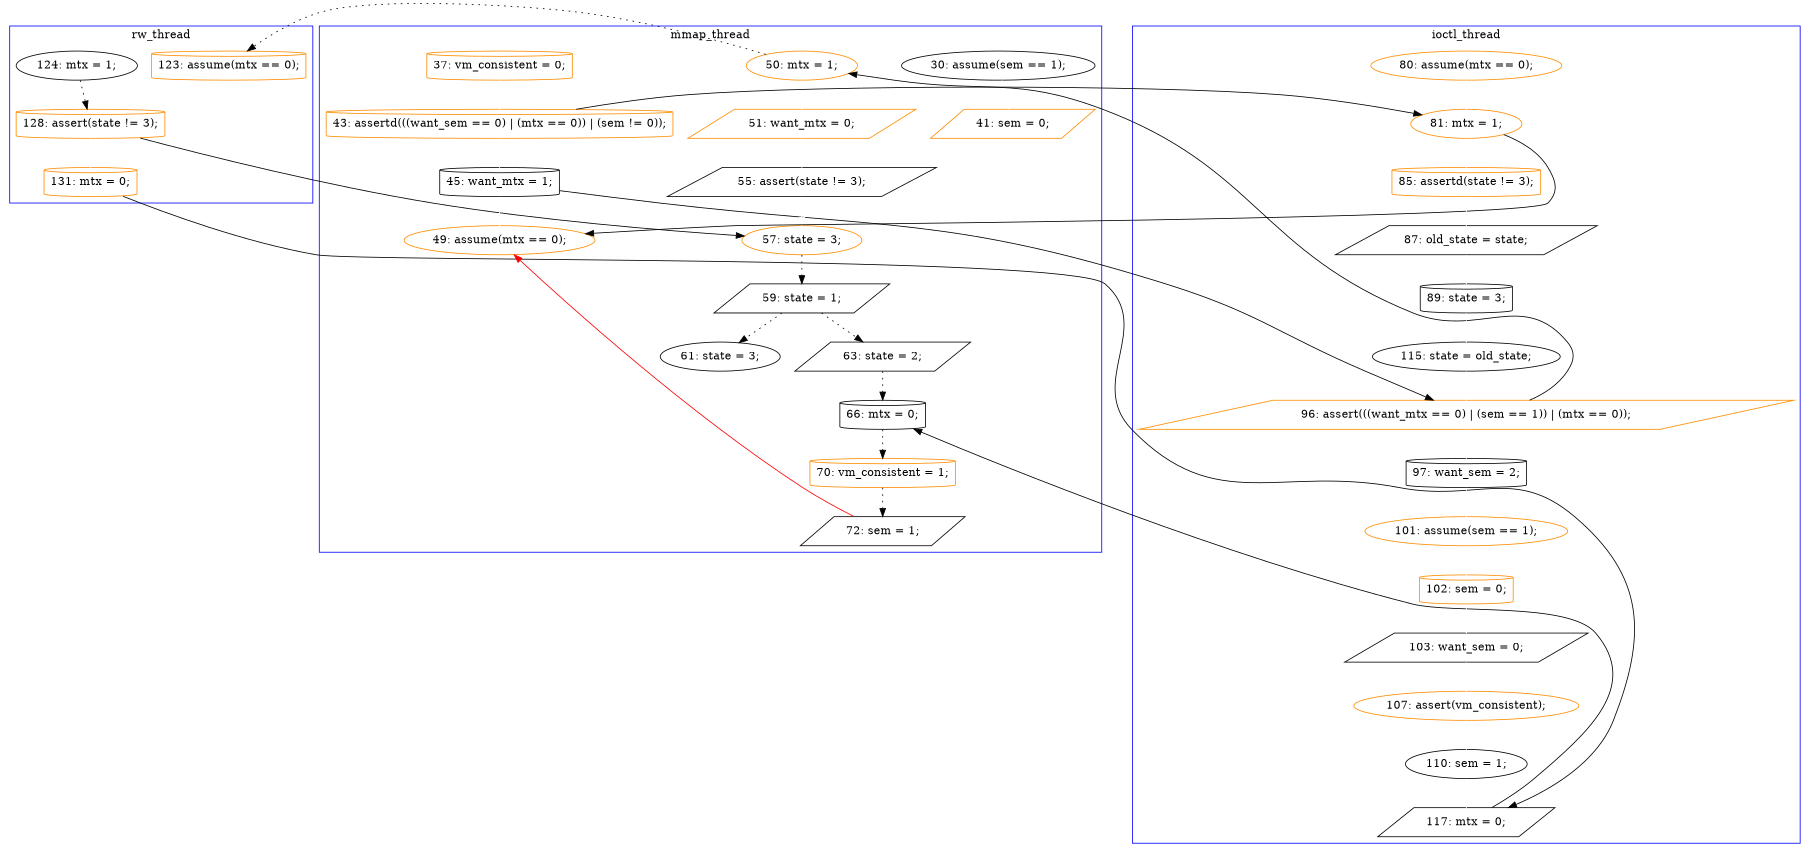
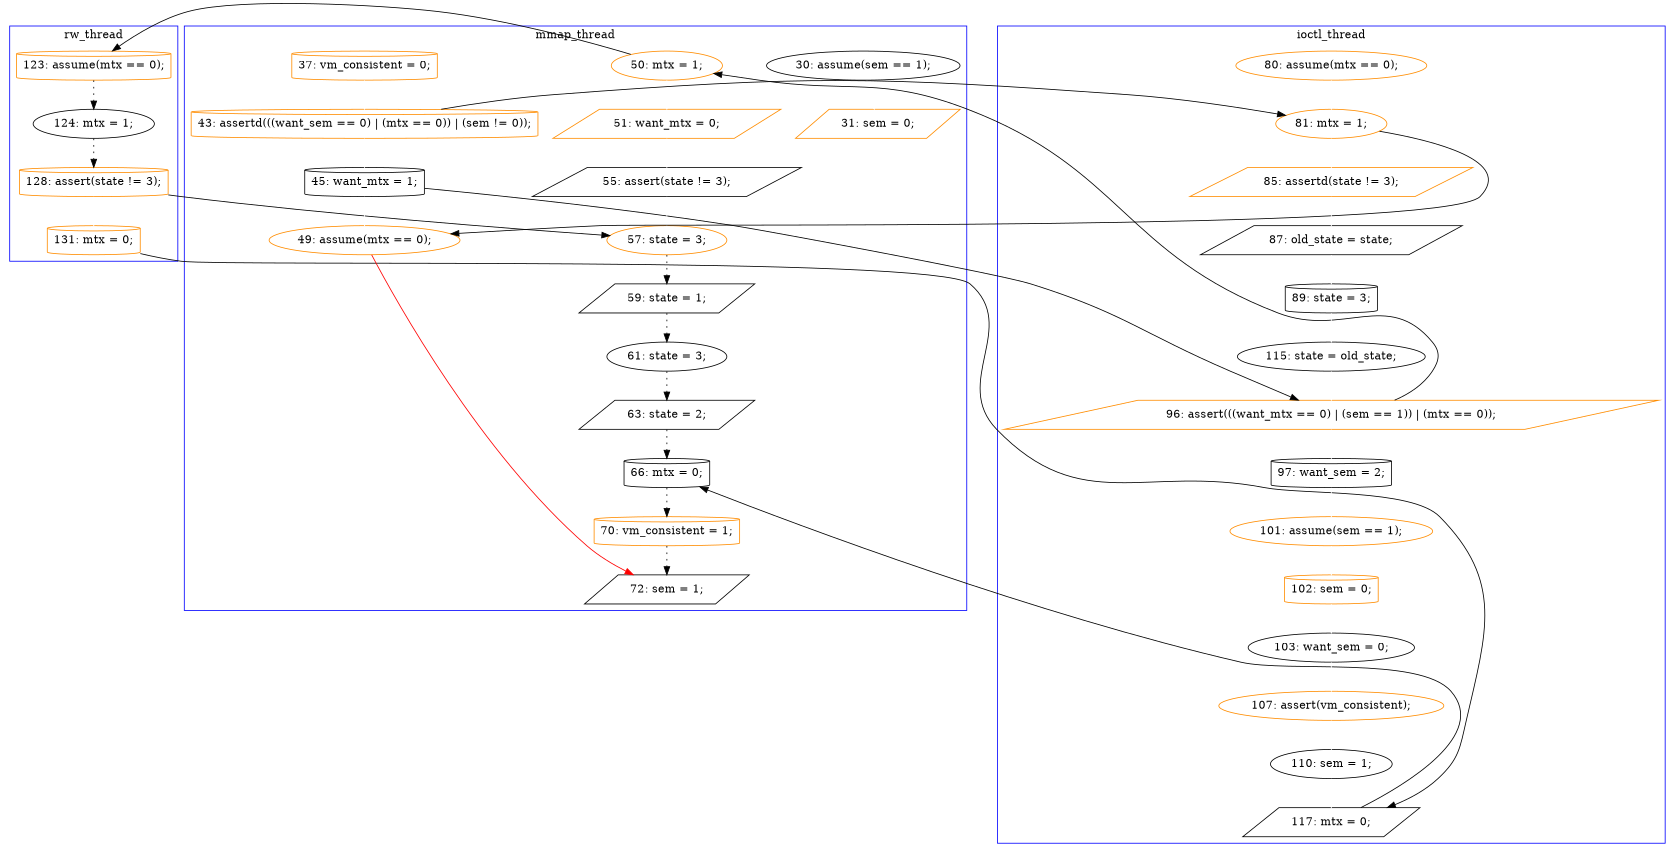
edge "50: mtx = 1;" -> "123: assume(mtx == 0);": style dotted -> solid
edge "123: assume(mtx == 0);" -> "124: mtx = 1;": added
node "41: sem = 0;": label "41: sem = 0;" -> "31: sem = 0;"
node "85: assertd(state != 3);": shape cylinder -> parallelogram
edge "59: state = 1;" -> "63: state = 2;": now "61: state = 3;" -> "63: state = 2;"
edge "72: sem = 1;" -> "49: assume(mtx == 0);": reversed
node "103: want_sem = 0;": shape parallelogram -> ellipse
